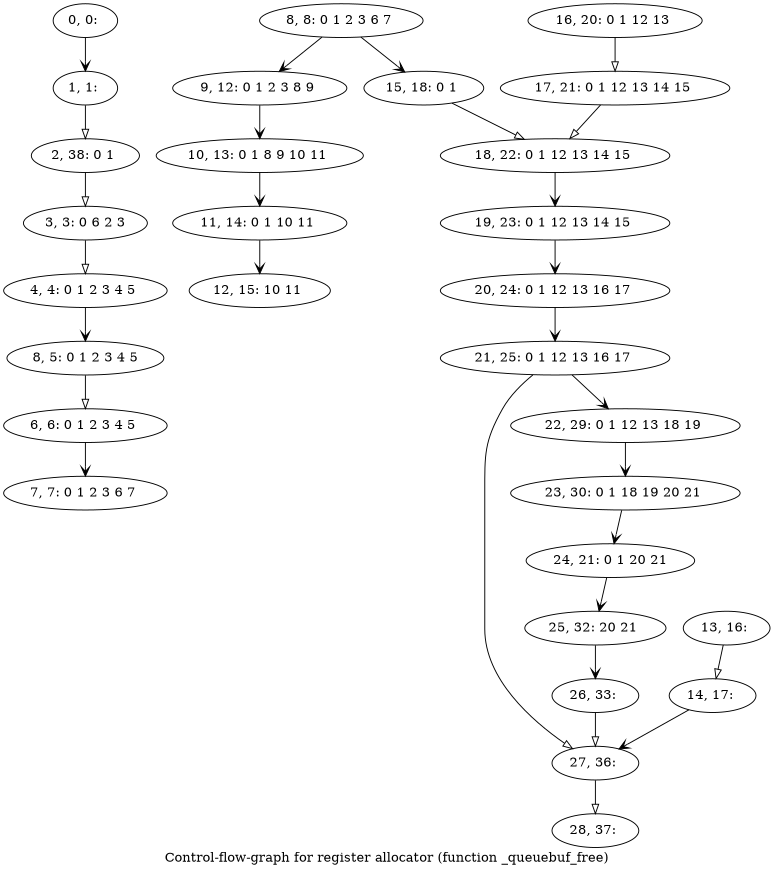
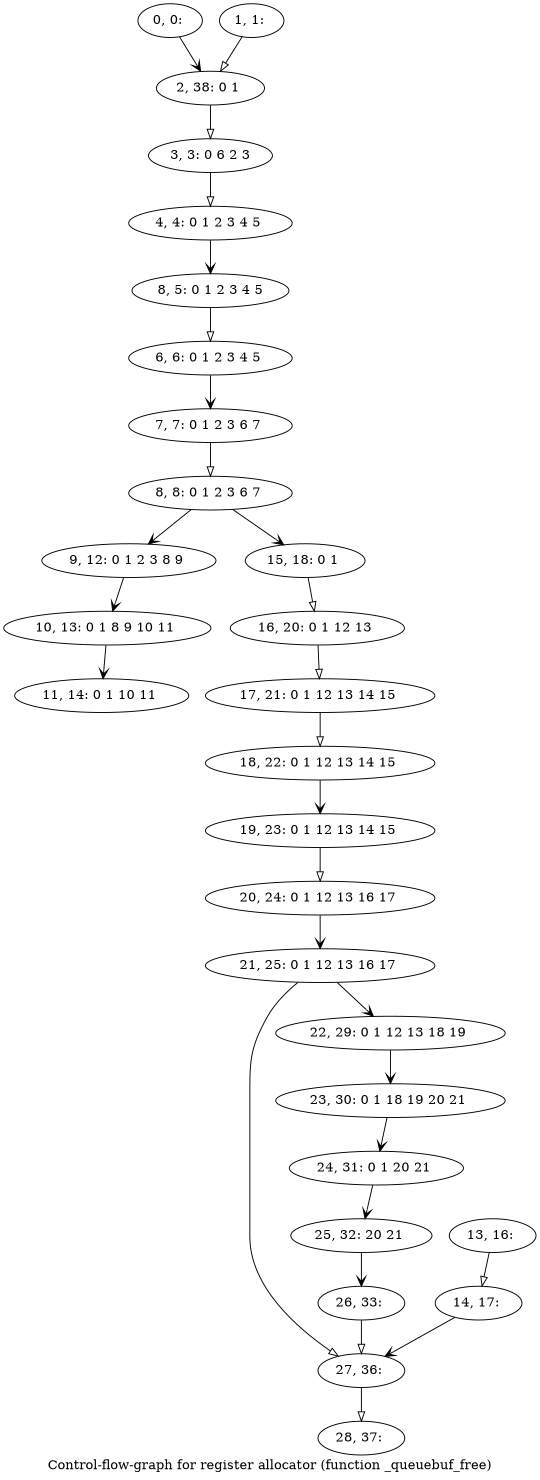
edge "0, 0:" -> "1, 1:": now "0, 0:" -> "2, 38: 0 1"
edge "15, 18: 0 1" -> "18, 22: 0 1 12 13 14 15": now "15, 18: 0 1" -> "16, 20: 0 1 12 13"
edge "19, 23: 0 1 12 13 14 15" -> "20, 24: 0 1 12 13 16 17": arrowhead vee -> onormal
node "12, 15: 10 11": removed
edge "7, 7: 0 1 2 3 6 7" -> "8, 8: 0 1 2 3 6 7": added
node "24, 21: 0 1 20 21": label "24, 21: 0 1 20 21" -> "24, 31: 0 1 20 21"
